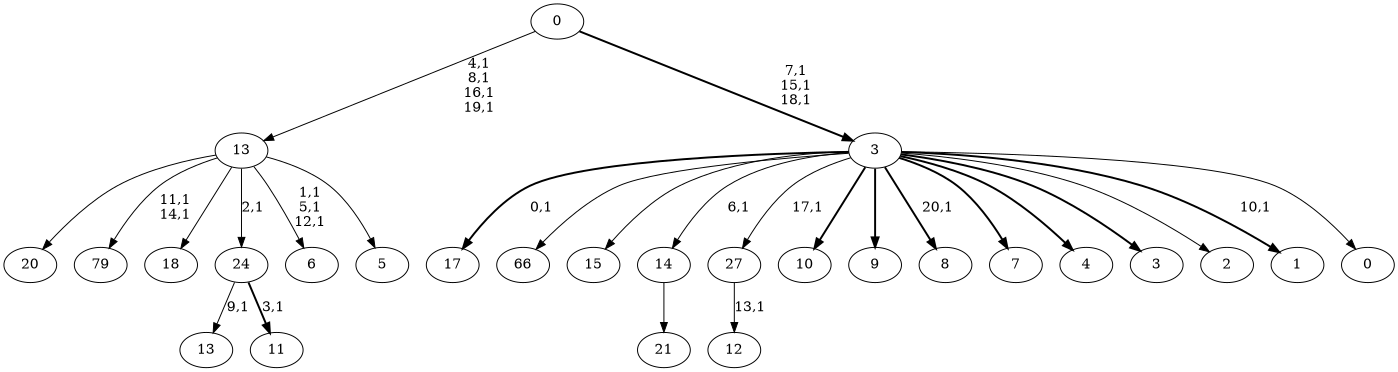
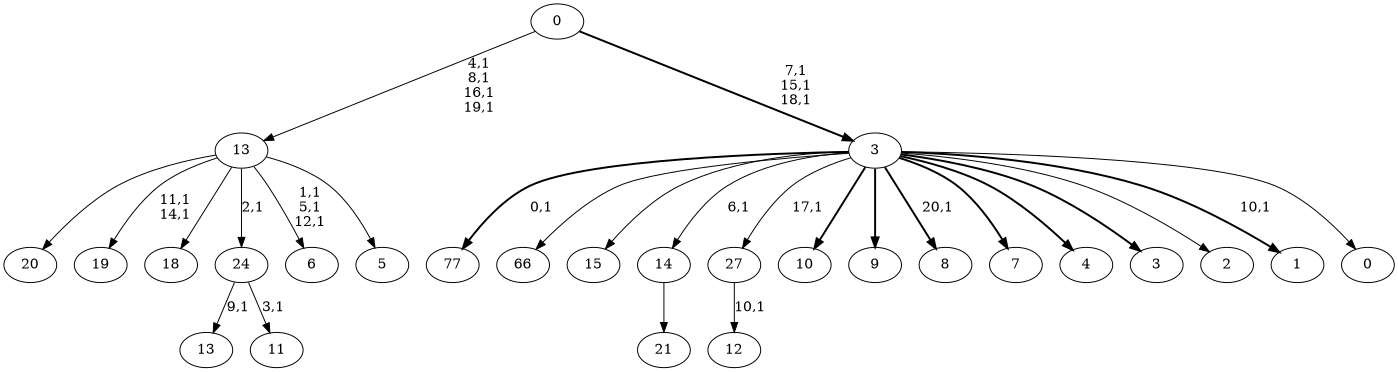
node "79": label "79" -> "19"
node "17": label "17" -> "77"
edge "24" -> "11": style bold -> solid
edge "27" -> "12": label "13,1" -> "10,1"
